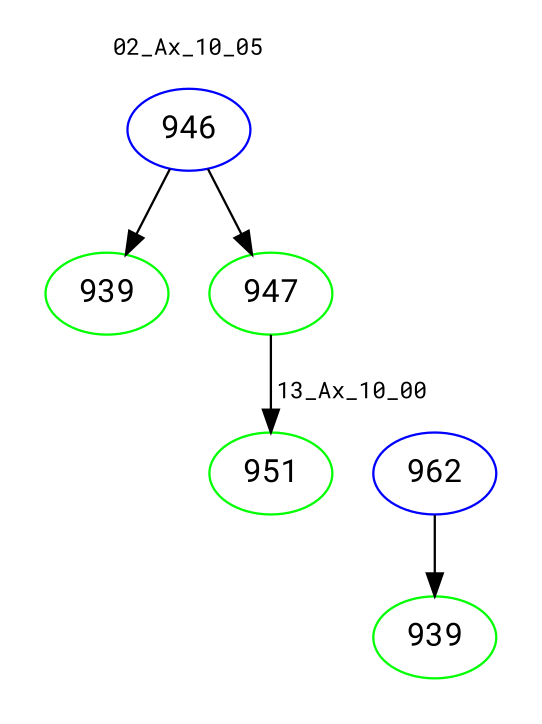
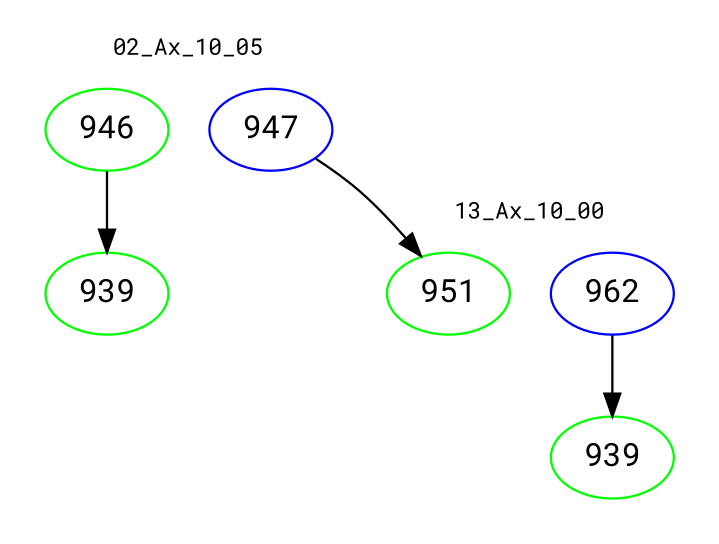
node "946": color blue -> green
edge "946" -> "947": removed
node "947": color green -> blue
